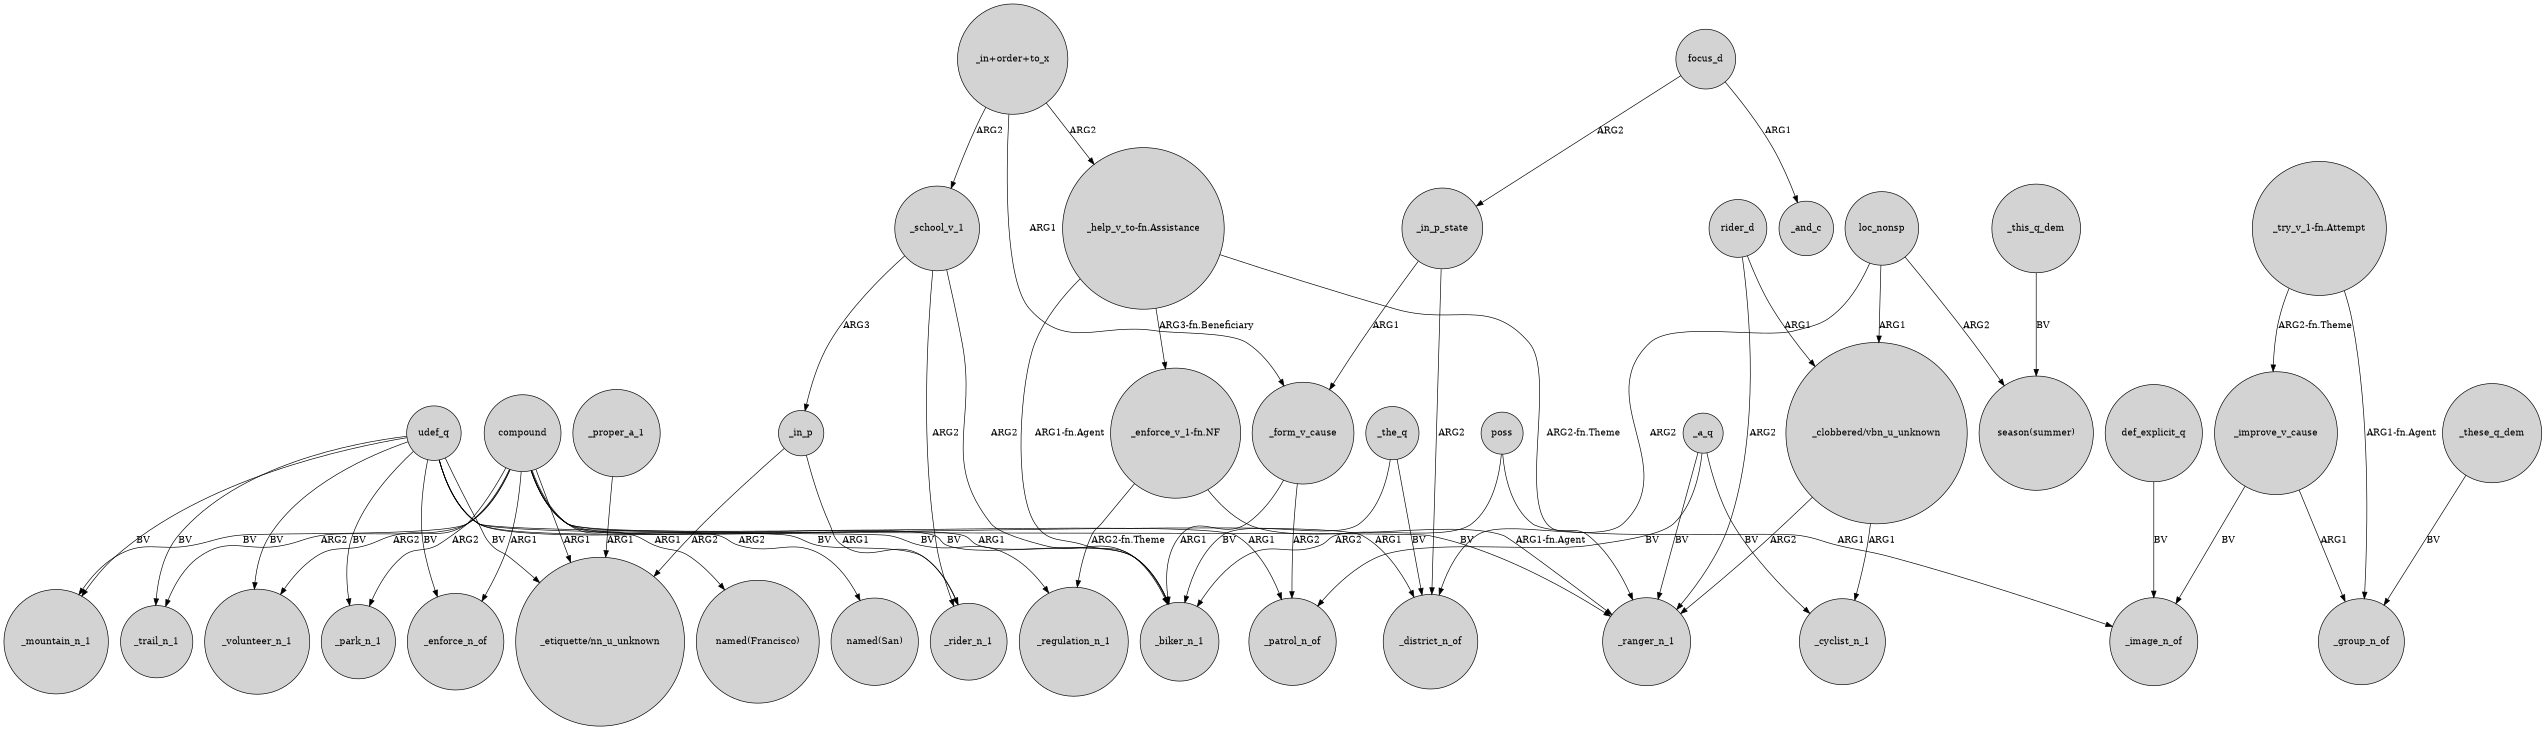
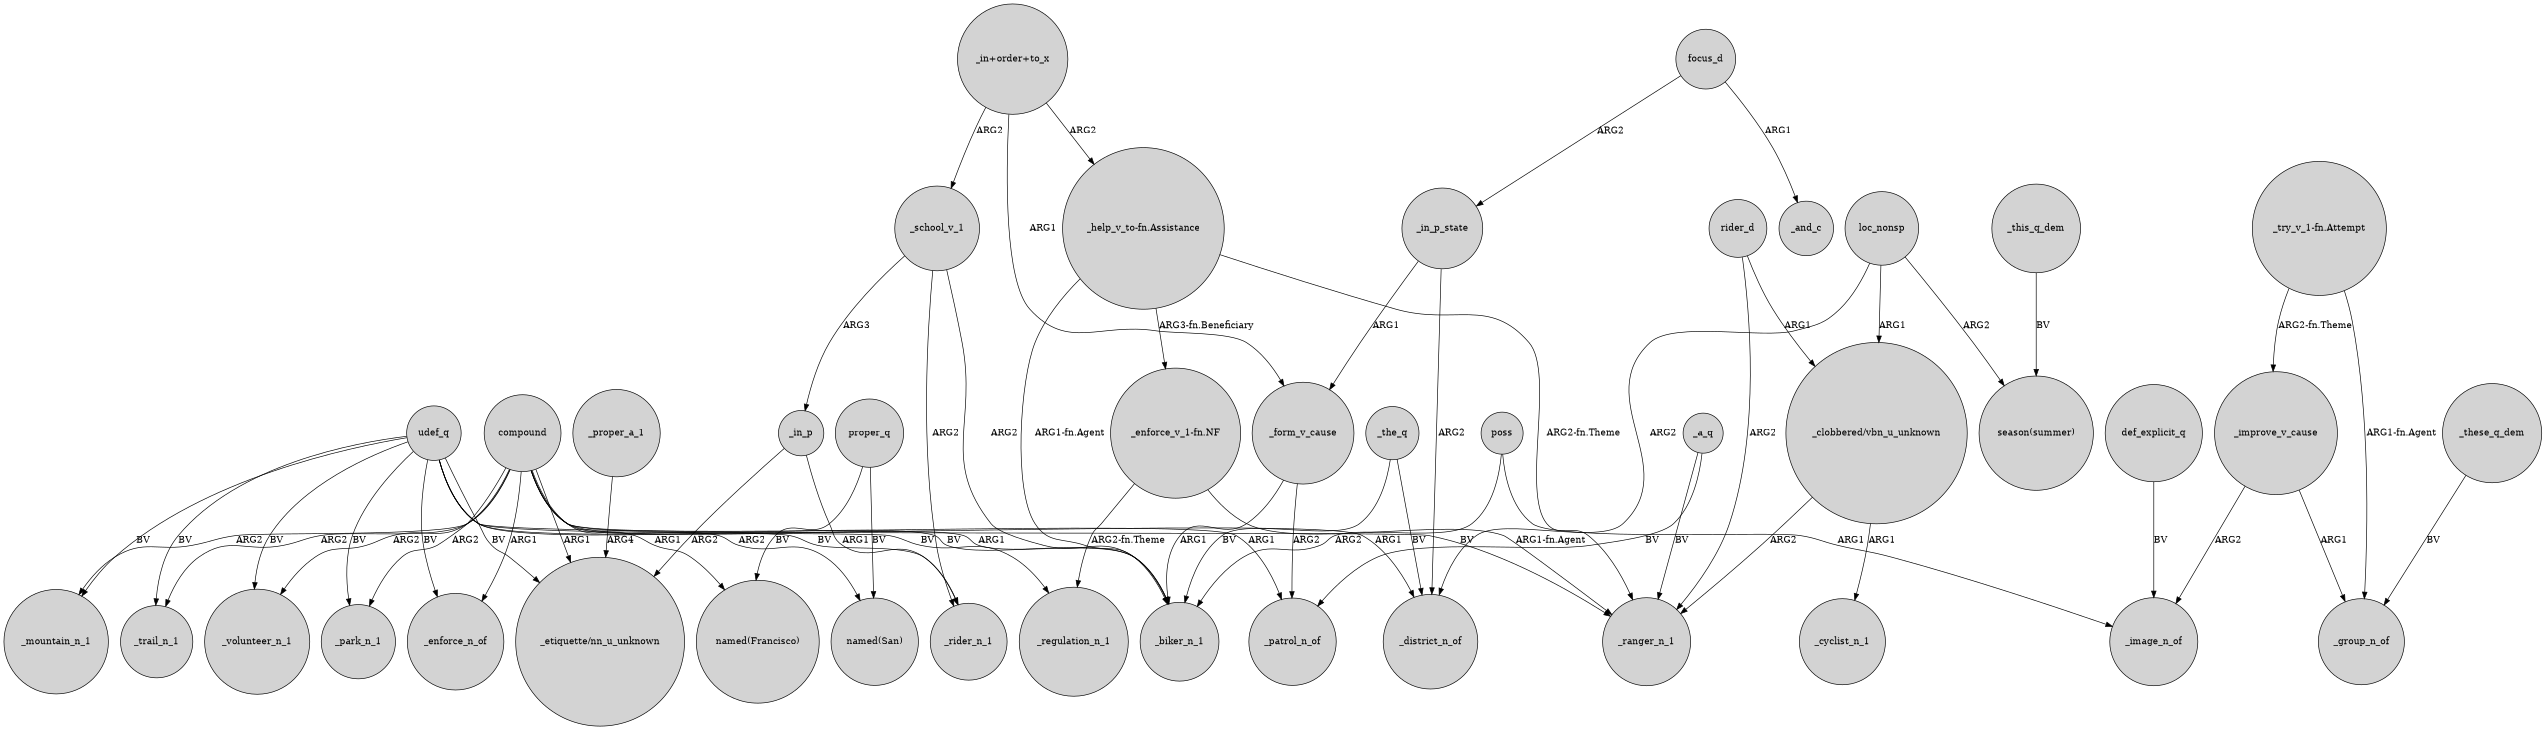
node "proper_q": added
edge "_a_q" -> "_cyclist_n_1": removed, label "BV"
edge "compound" -> "_mountain_n_1": label "BV" -> "ARG2"
edge "_proper_a_1" -> "_etiquette/nn_u_unknown": label "ARG1" -> "ARG4"
edge "_improve_v_cause" -> "_image_n_of": label "BV" -> "ARG2"
